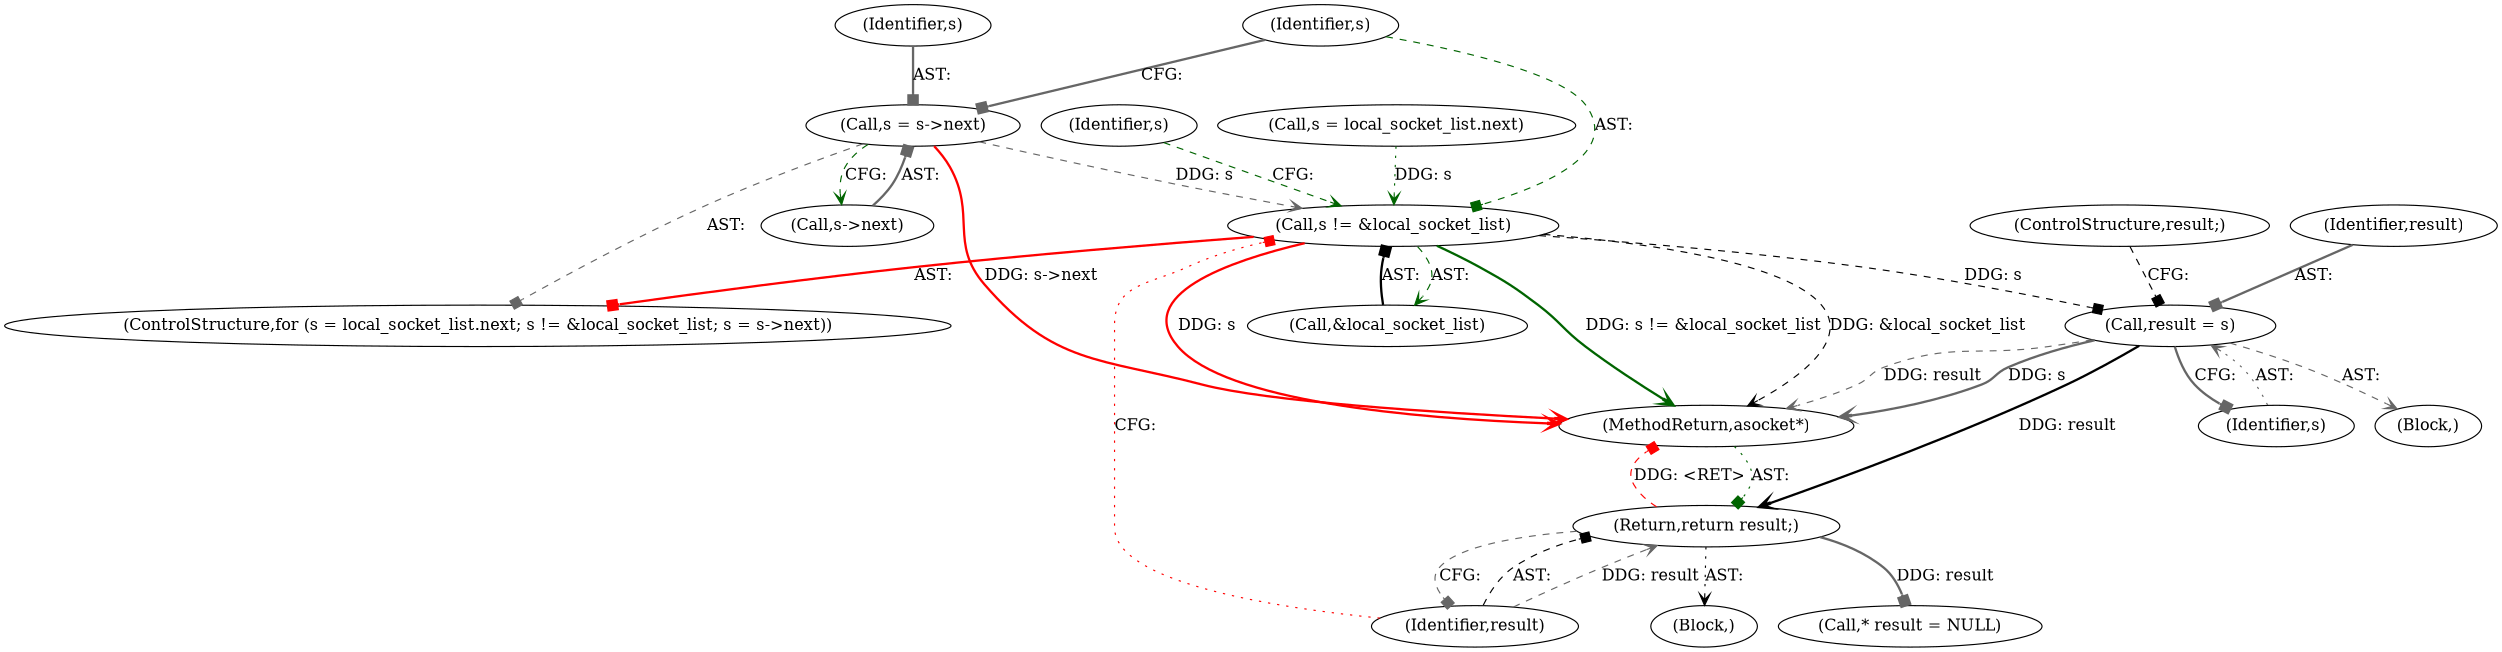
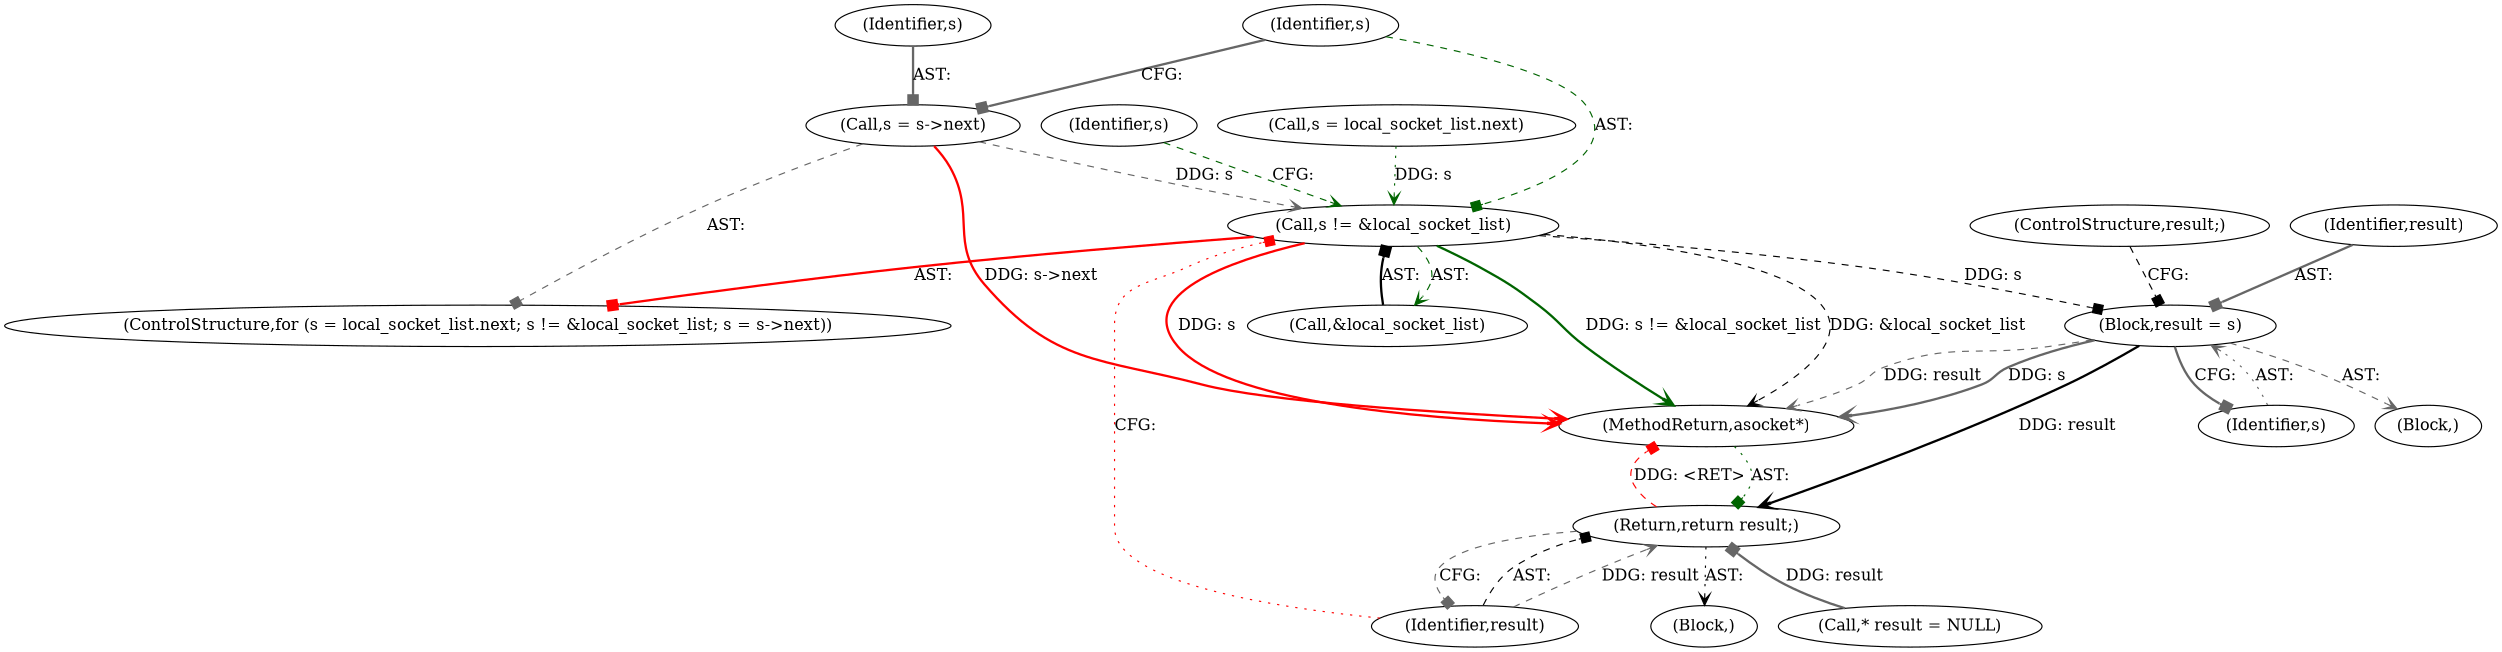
node "(Call,s->next)": removed
node "(Call,result = s)": label "(Call,result = s)" -> "(Block,result = s)"
edge "(Return,return result;)" -> "(Call,* result = NULL)": reversed
